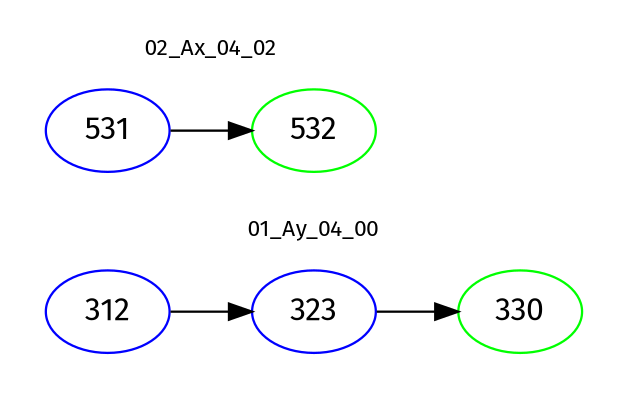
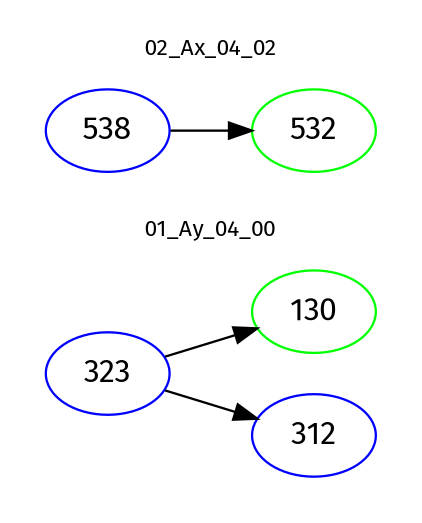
node "531": label "531" -> "538"
edge "312" -> "323": reversed
node "330": label "330" -> "130"
